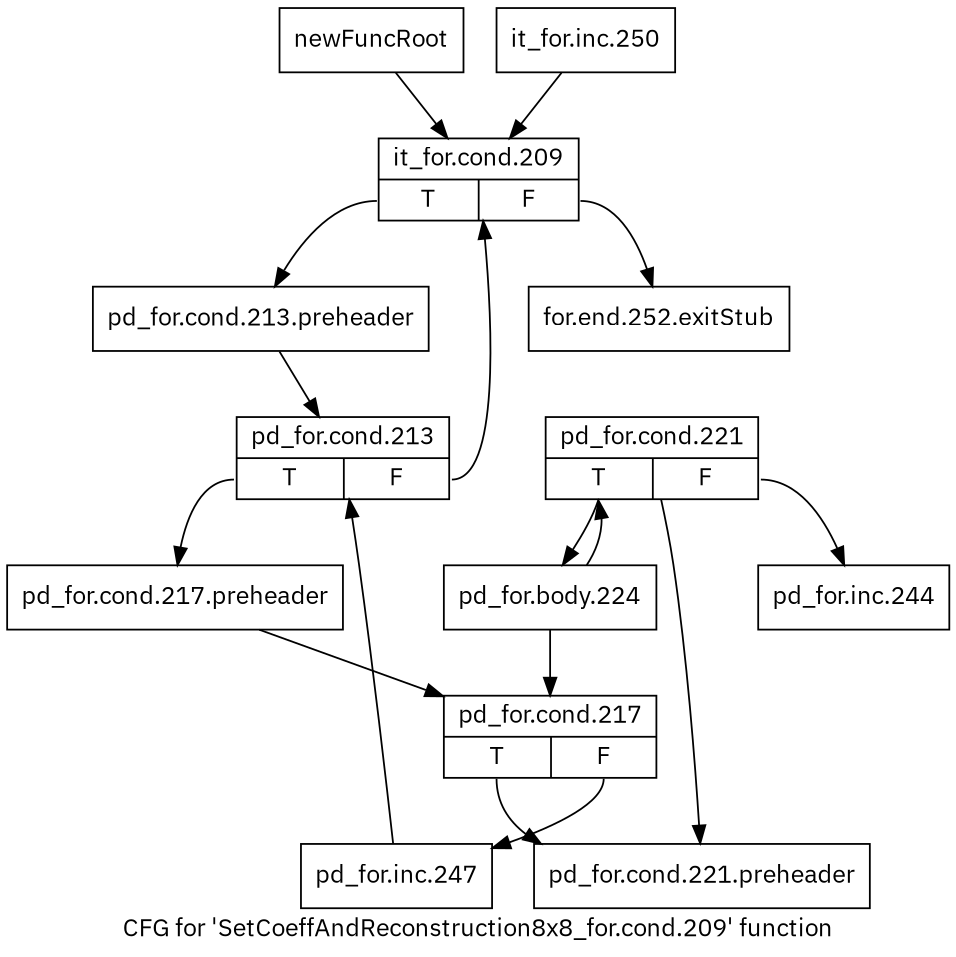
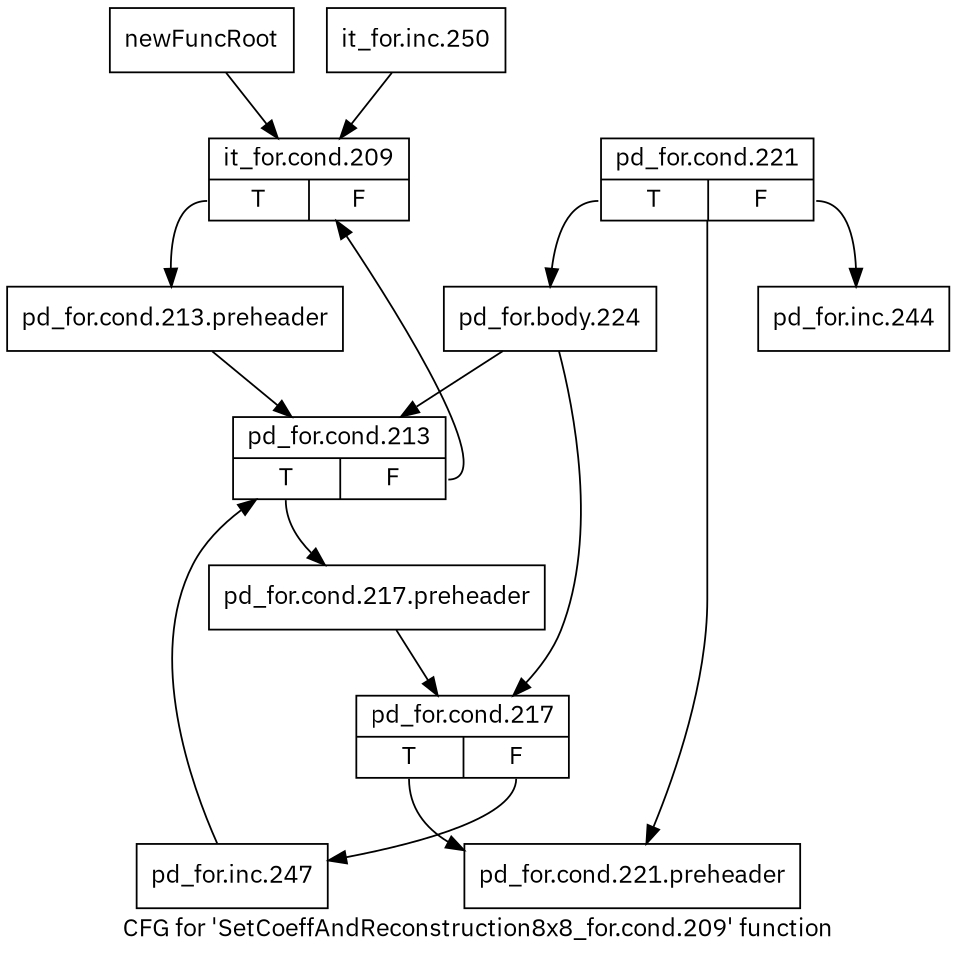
node "for.end.252.exitStub": removed
edge "pd_for.body.224" -> "pd_for.cond.221": now "pd_for.body.224" -> "pd_for.cond.213"
